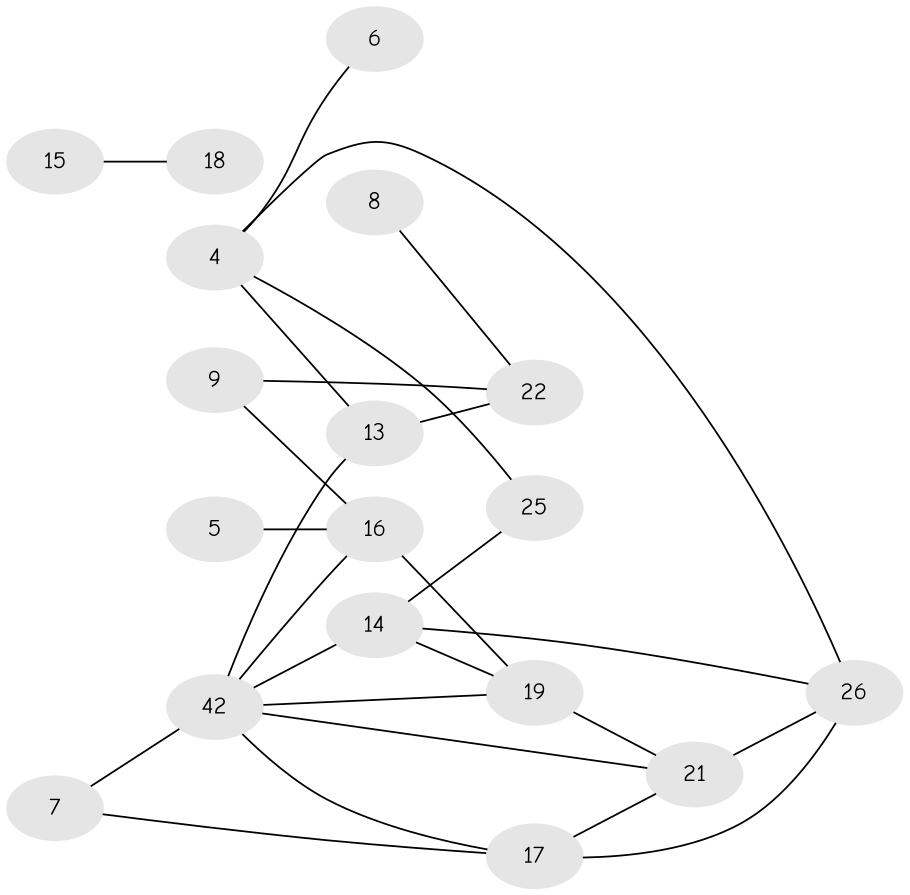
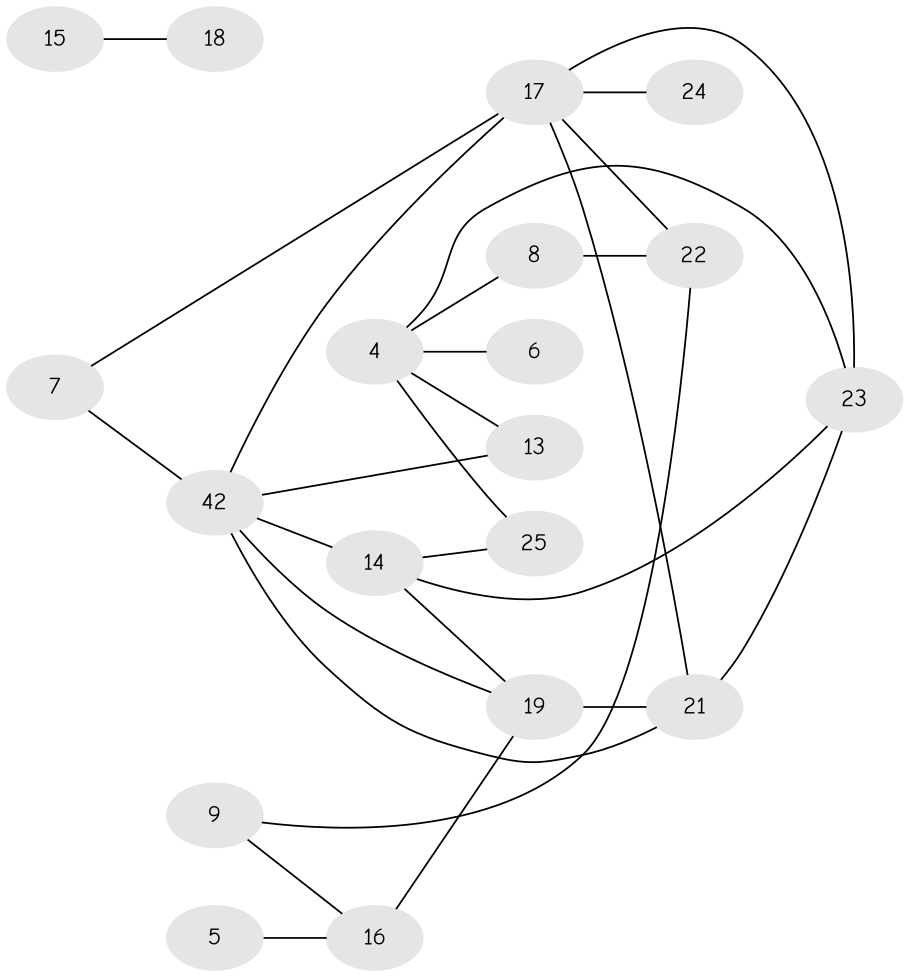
node "24": added
edge "8" -- "4": added
edge "22" -- "13": now "22" -- "17"
edge "16" -- "42": removed
node "26": label "26" -> "23"
